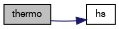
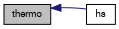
edge "thermo" -> "hs": reversed
